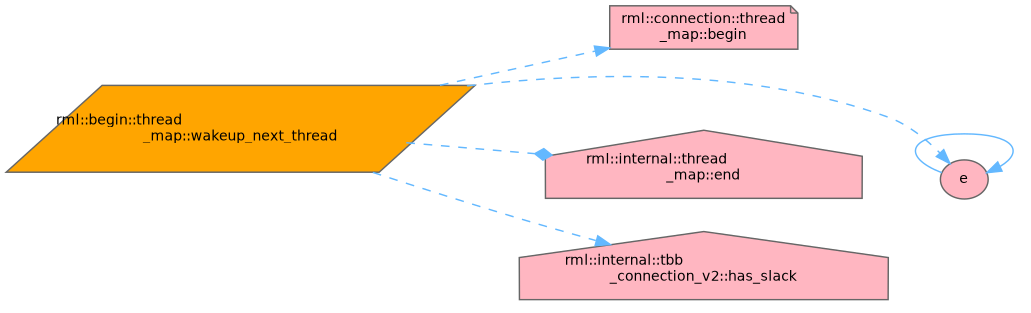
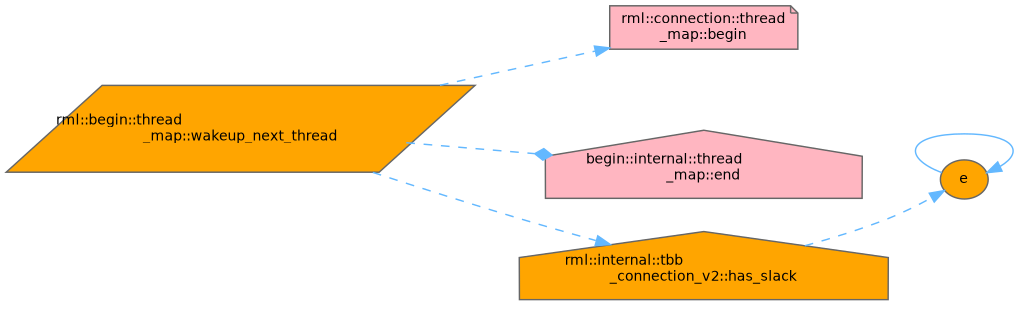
edge "rml::begin::thread _map::wakeup_next_thread" -> "e": now "rml::internal::tbb _connection_v2::has_slack" -> "e"
node "rml::internal::thread _map::end": label "rml::internal::thread _map::end" -> "begin::internal::thread _map::end"
node "e": fillcolor lightpink -> orange
node "rml::internal::tbb _connection_v2::has_slack": fillcolor lightpink -> orange
